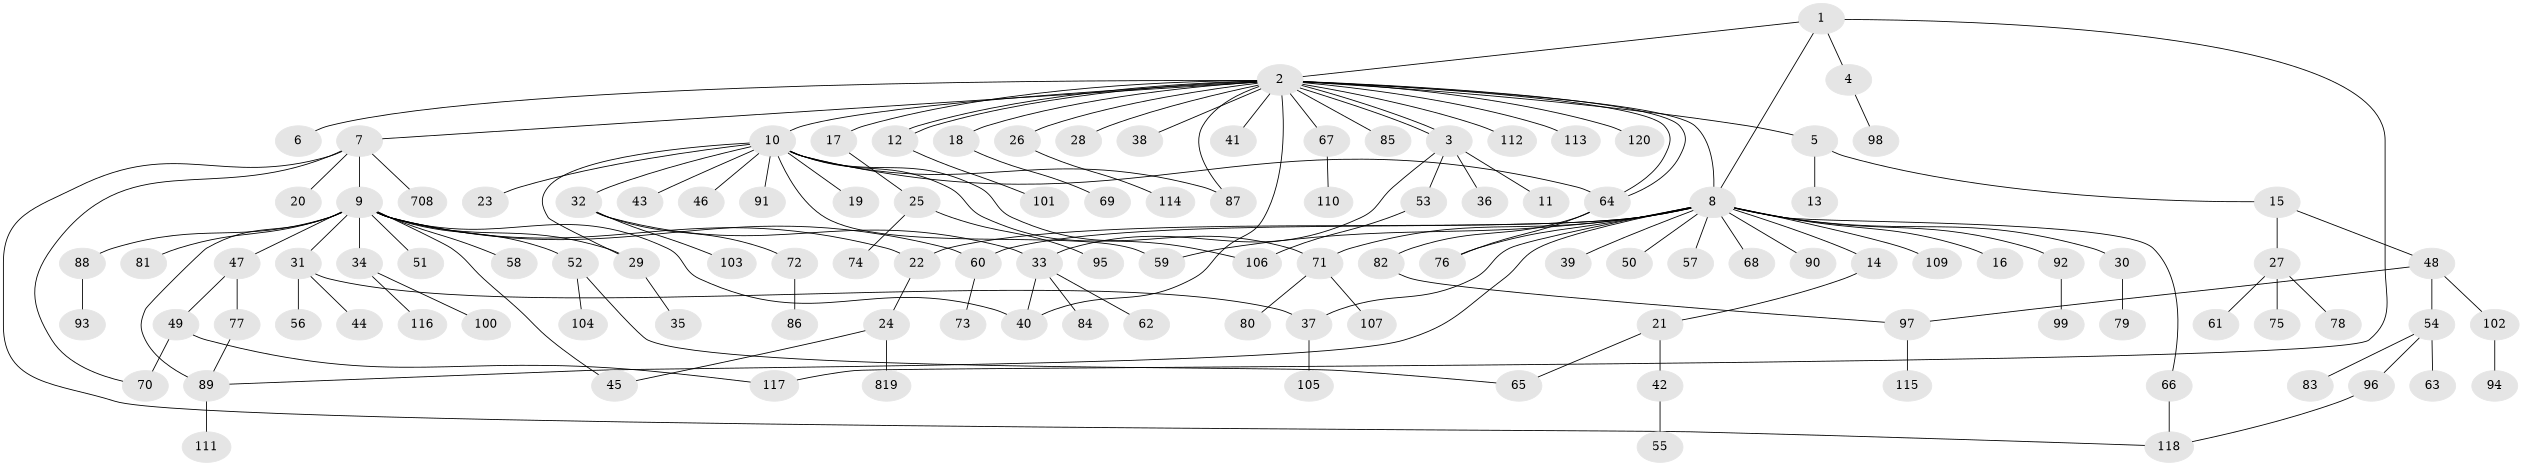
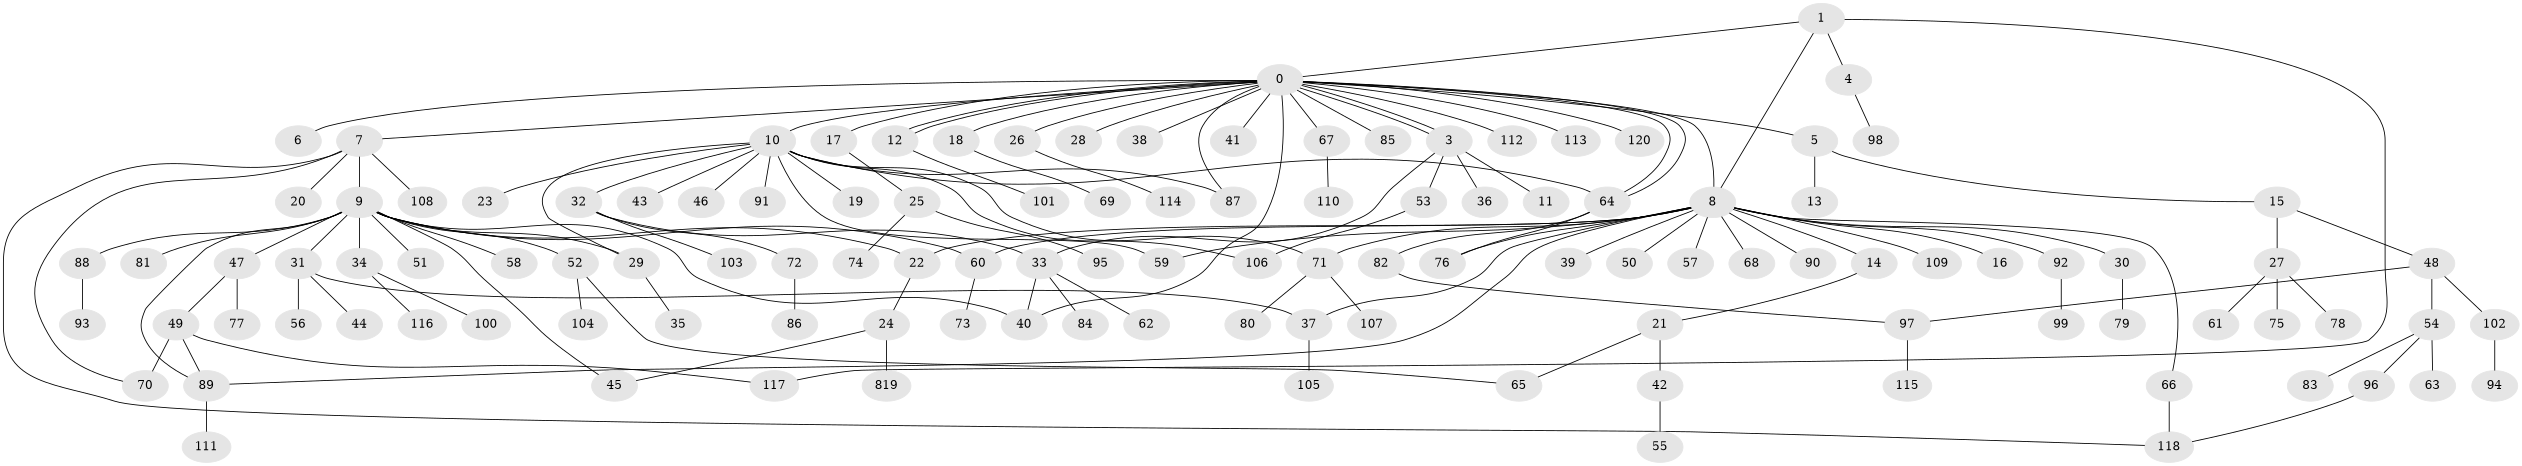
node "2": label "2" -> "0"
node "708": label "708" -> "108"
edge "77" -- "89": now "49" -- "89"
